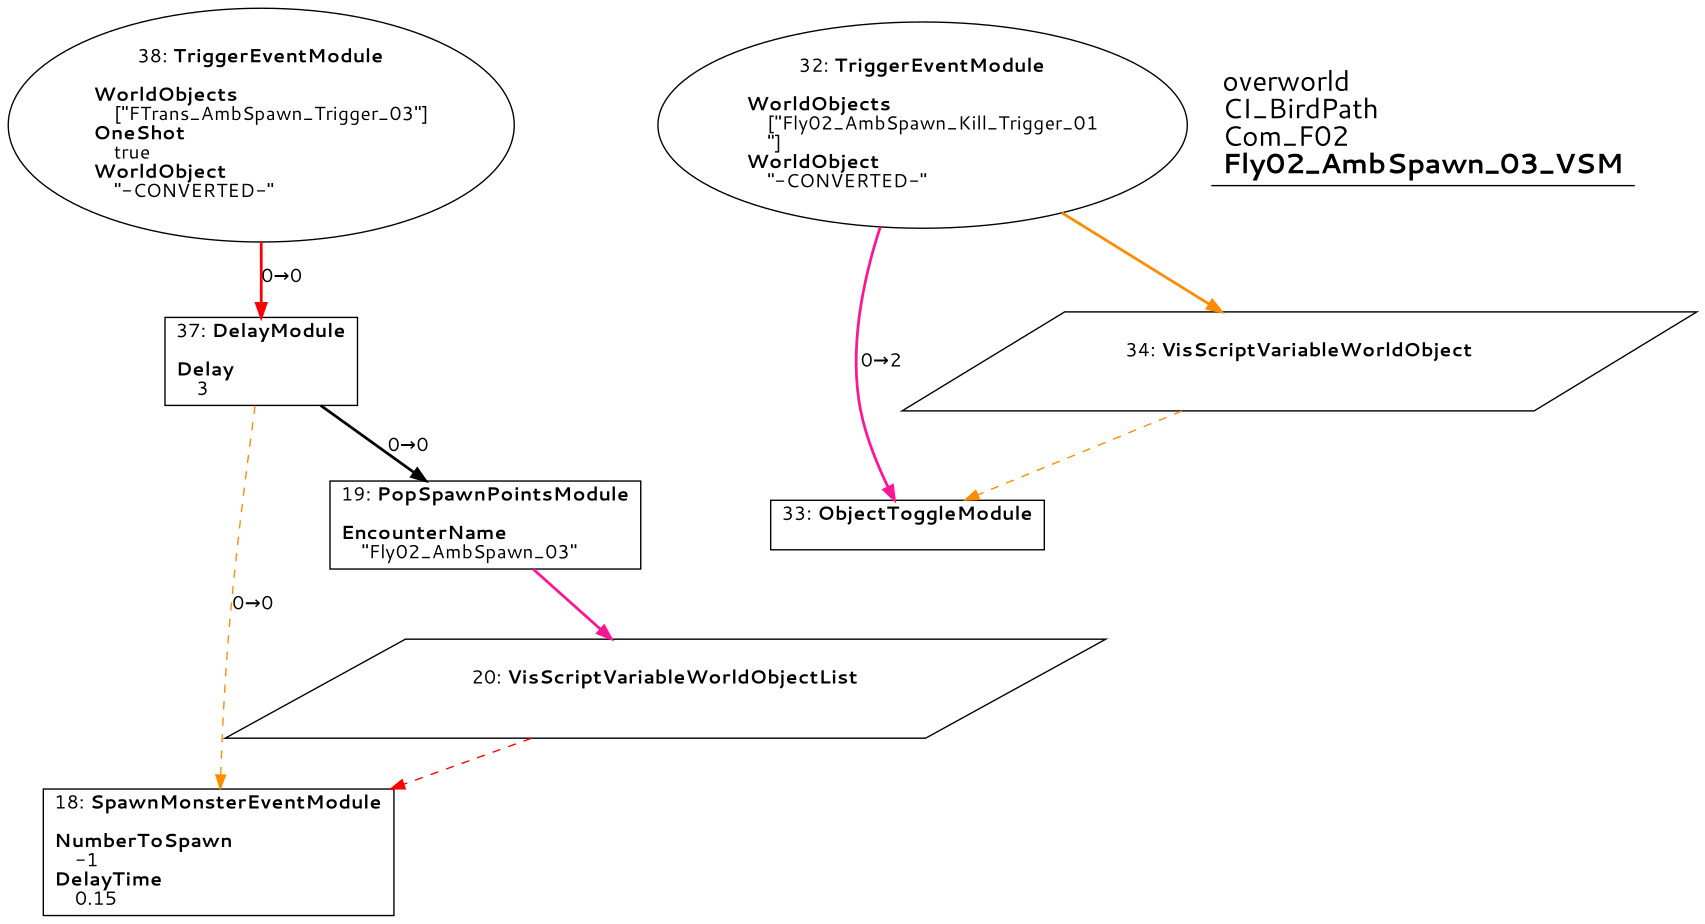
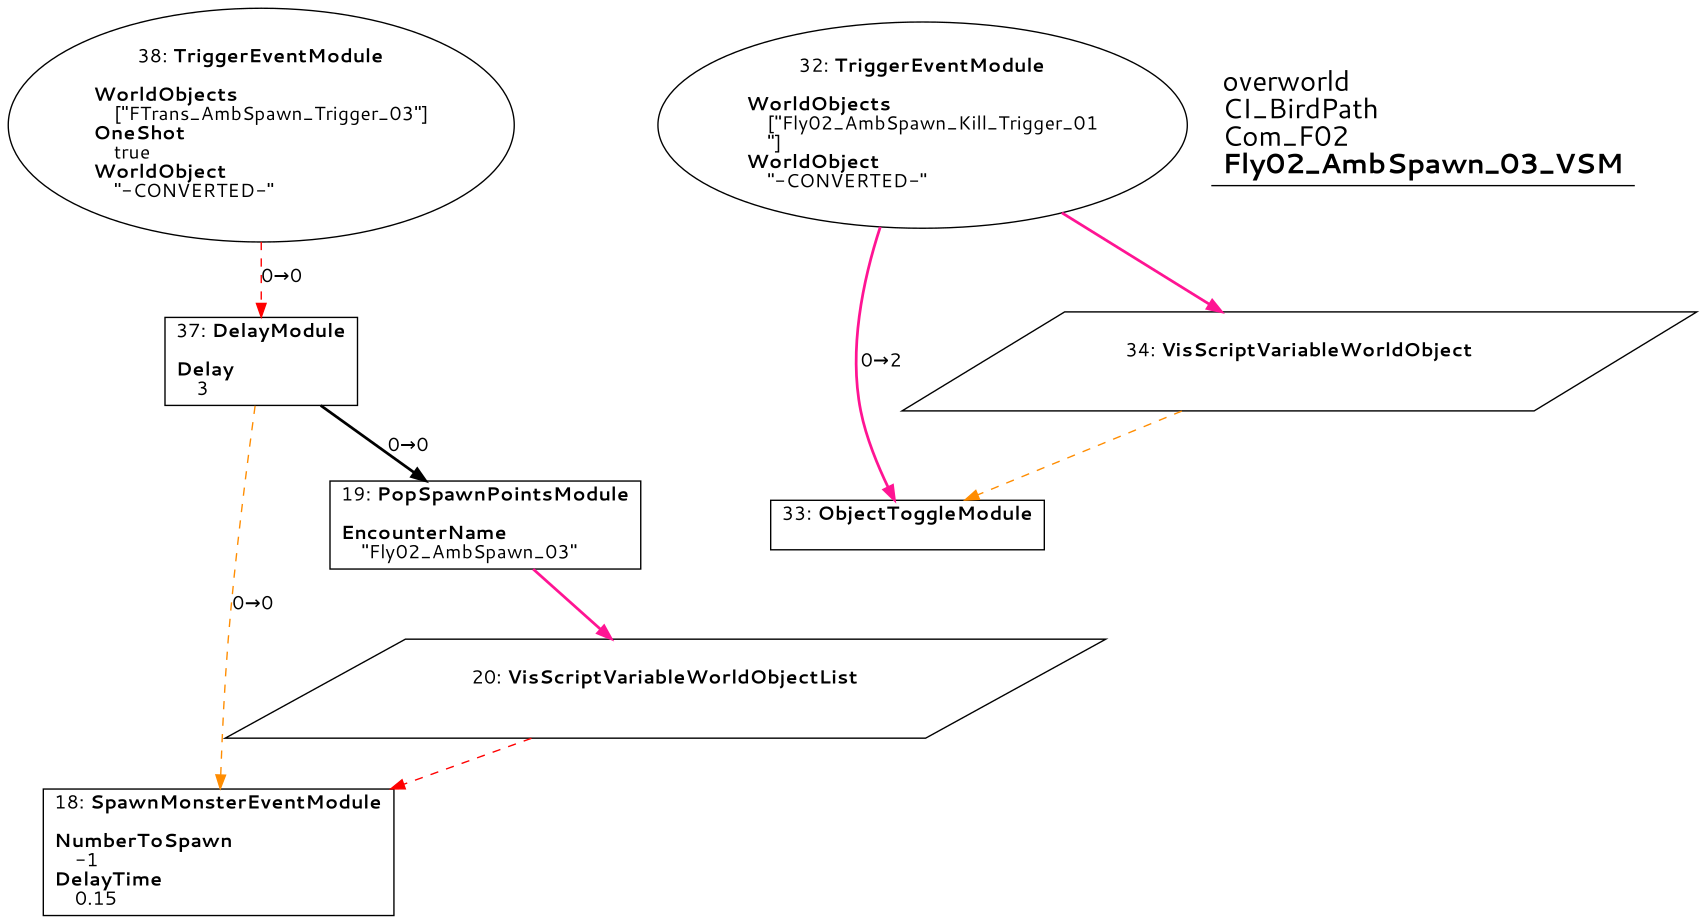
edge "32:" -> "34:": color darkorange -> deeppink
edge "38:" -> "37:": style bold -> dashed
